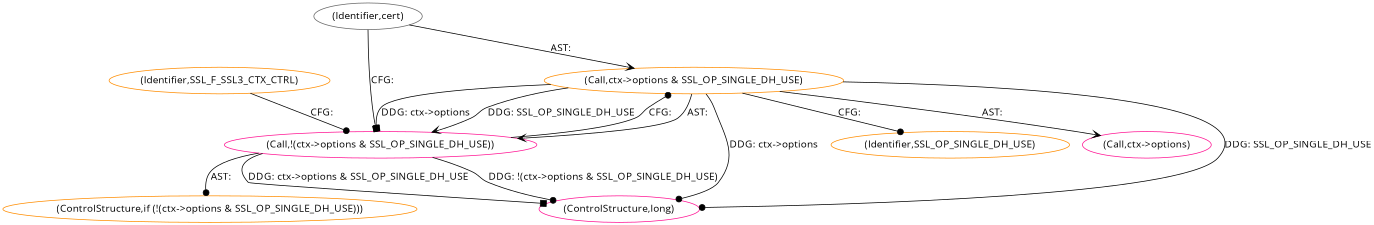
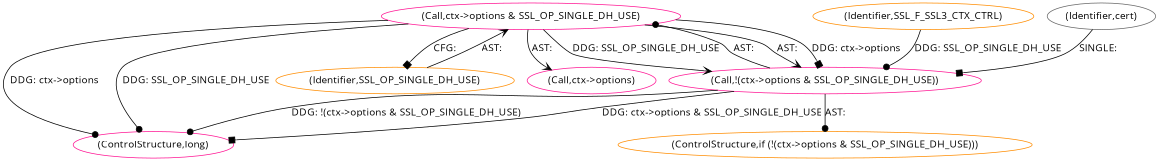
edge "(Identifier,cert)" -> "(Call,ctx->options & SSL_OP_SINGLE_DH_USE)": now "(Identifier,SSL_OP_SINGLE_DH_USE)" -> "(Call,ctx->options & SSL_OP_SINGLE_DH_USE)"
edge "(Identifier,cert)" -> "(Call,!(ctx->options & SSL_OP_SINGLE_DH_USE))": label "CFG: " -> "SINGLE: "
node "(Call,ctx->options & SSL_OP_SINGLE_DH_USE)": color darkorange -> deeppink
edge "(Call,ctx->options & SSL_OP_SINGLE_DH_USE)" -> "(Identifier,SSL_OP_SINGLE_DH_USE)": arrowhead dot -> box
edge "(Identifier,SSL_F_SSL3_CTX_CTRL)" -> "(Call,!(ctx->options & SSL_OP_SINGLE_DH_USE))": label "CFG: " -> "DDG: SSL_OP_SINGLE_DH_USE"
edge "(Call,!(ctx->options & SSL_OP_SINGLE_DH_USE))" -> "(Call,ctx->options & SSL_OP_SINGLE_DH_USE)": label "CFG: " -> "AST: "
